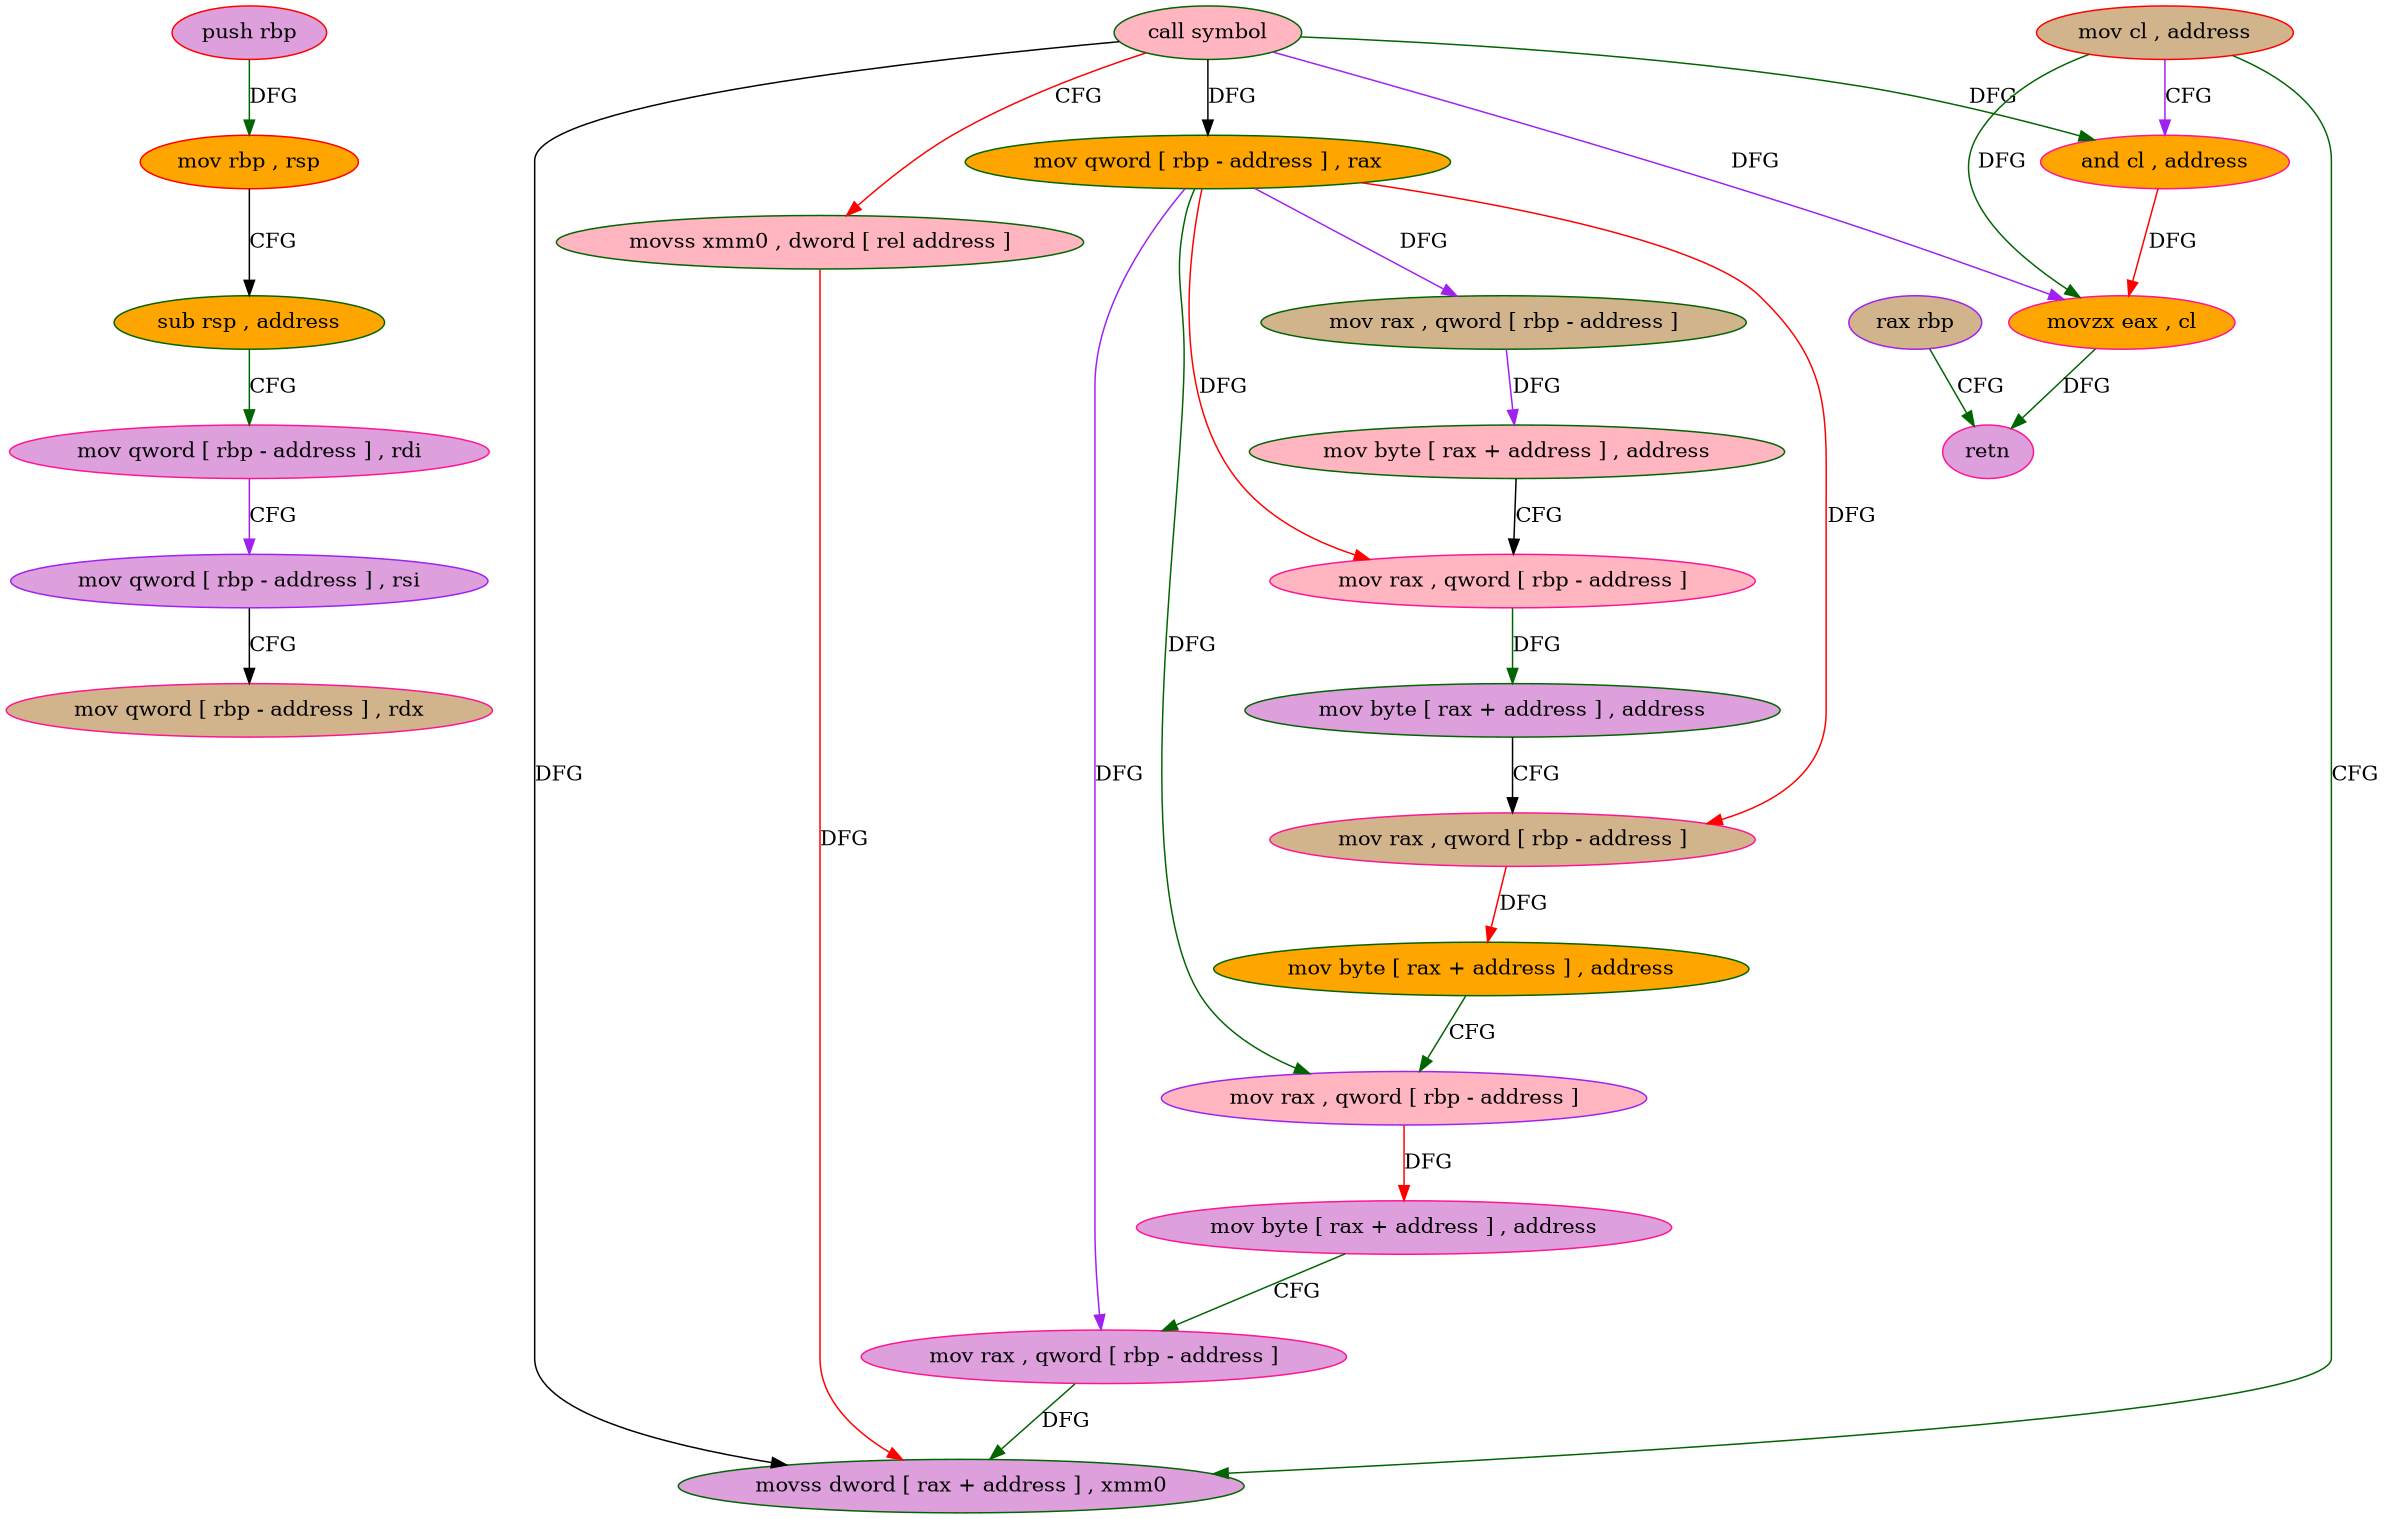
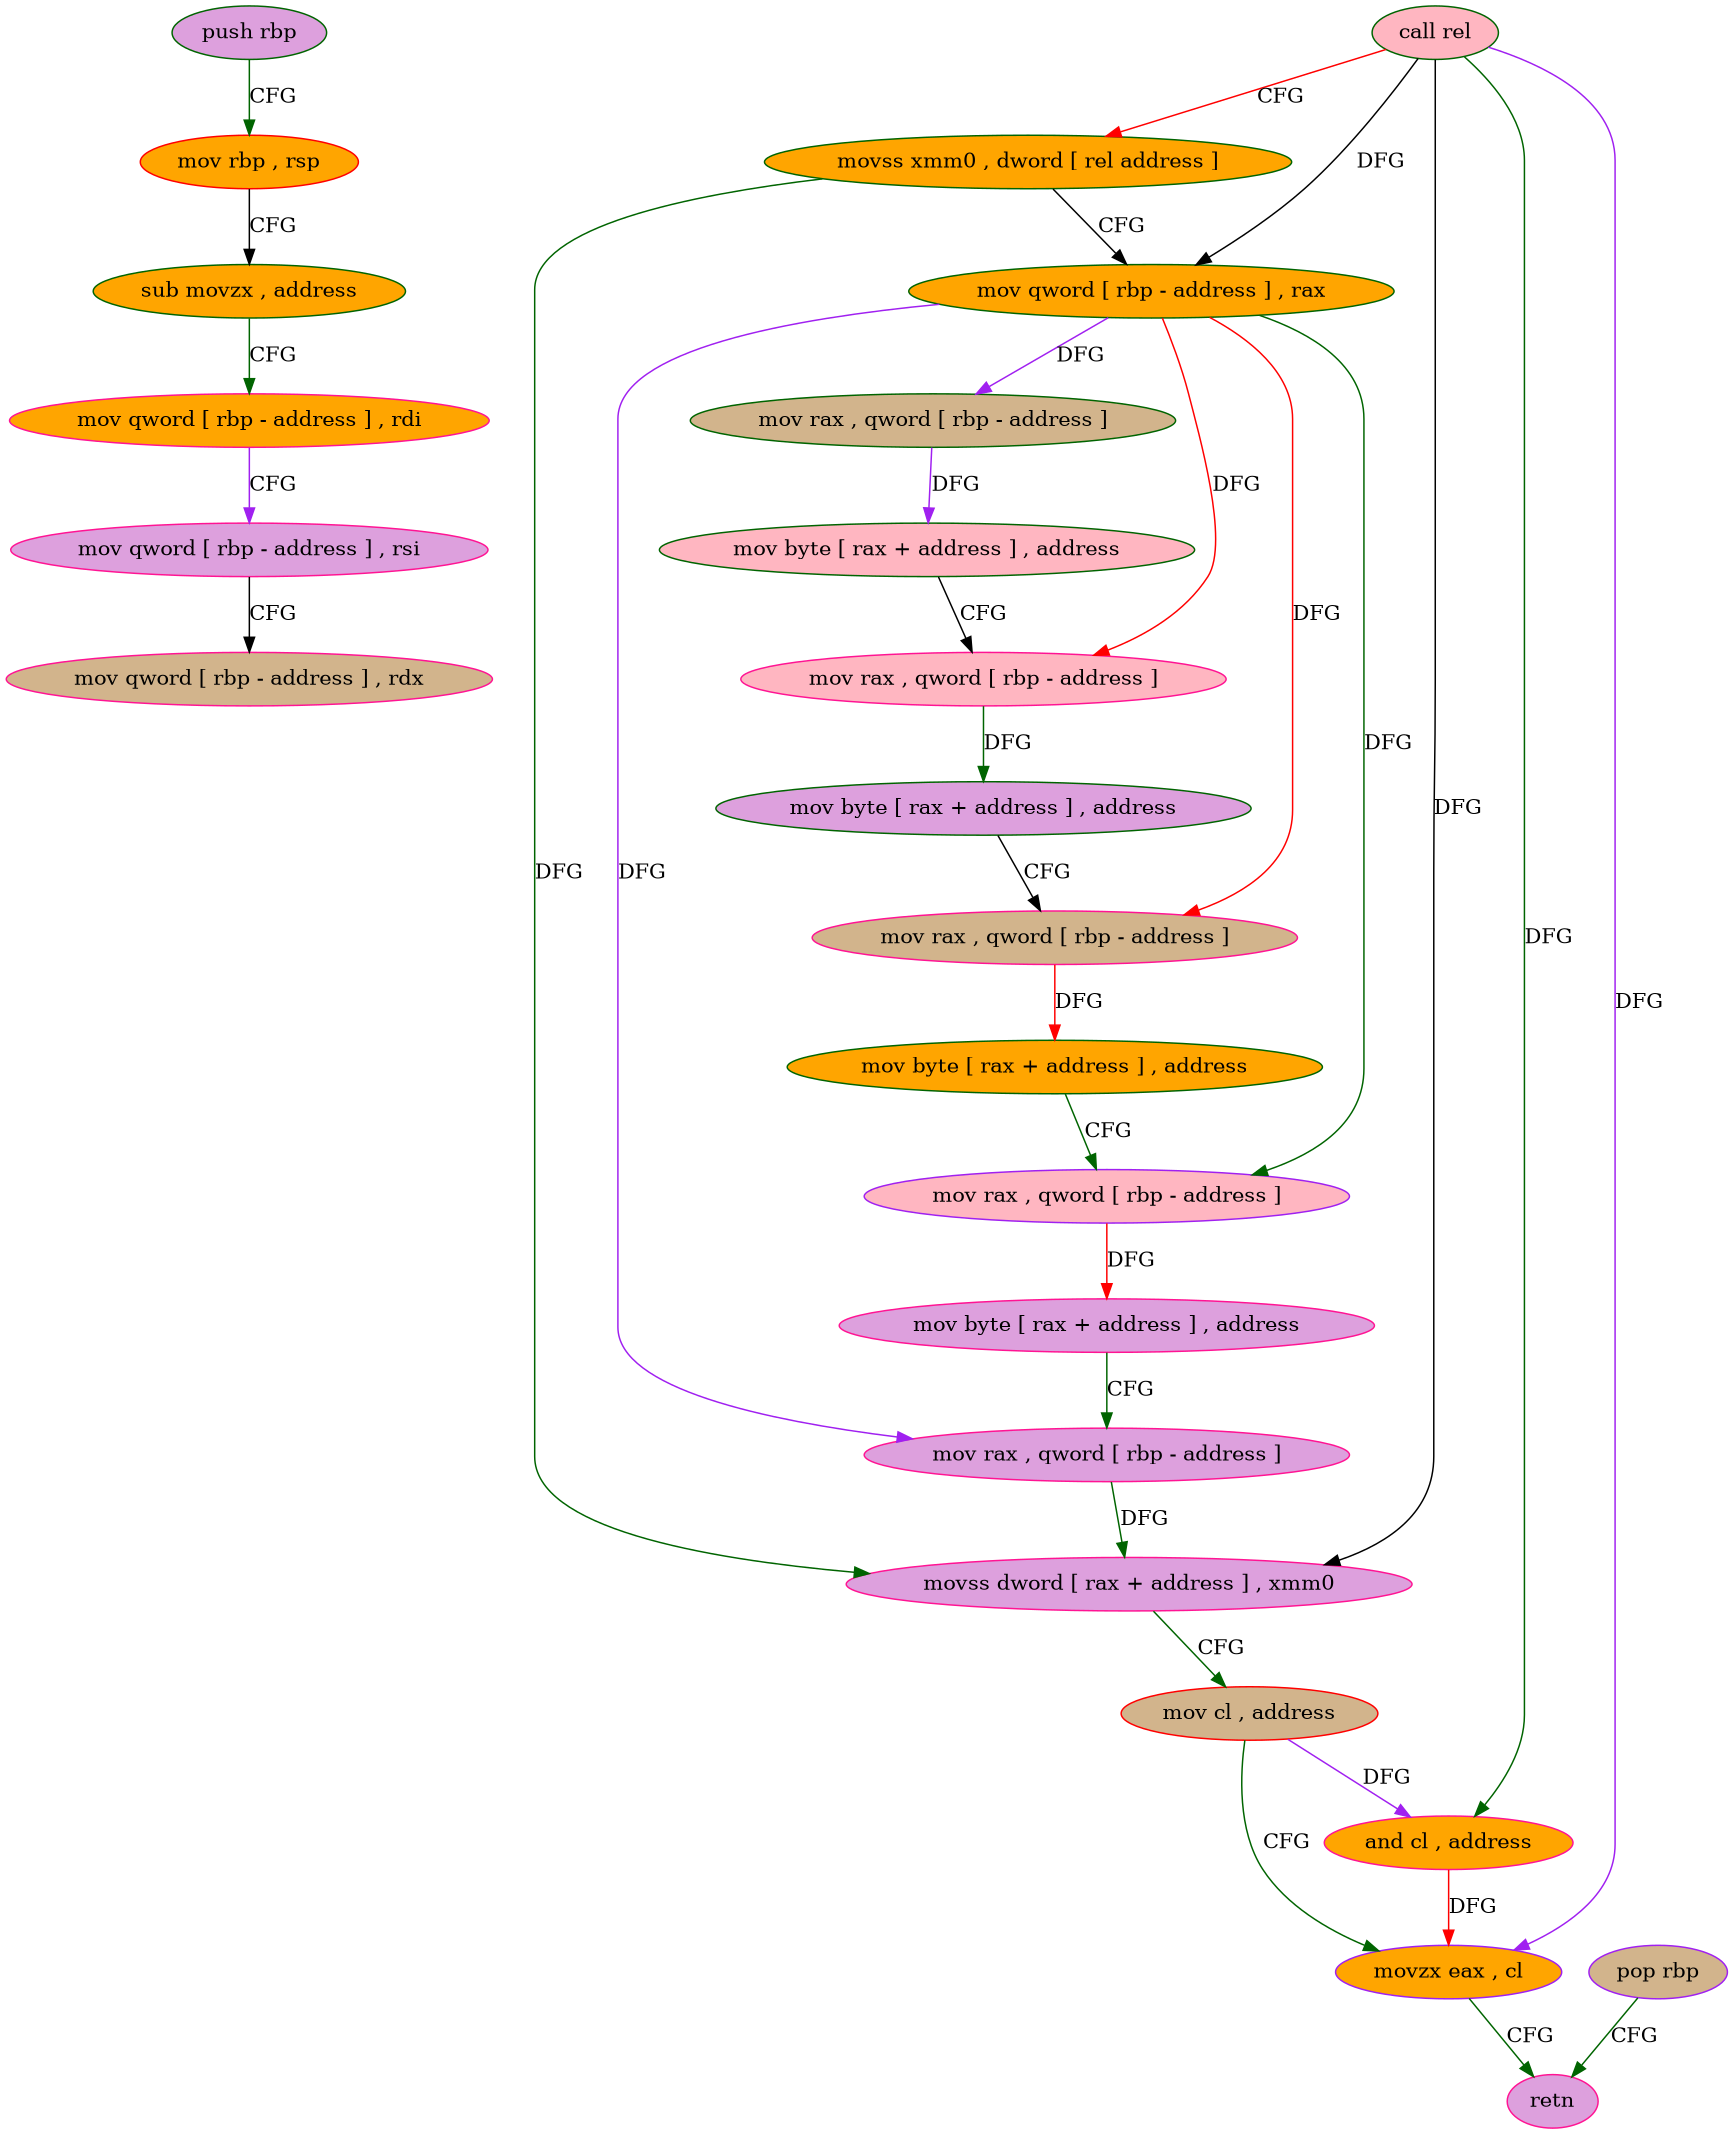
node "push rbp": color red -> darkgreen
node "call symbol": label "call symbol" -> "call rel"
edge "push rbp" -> "mov rbp , rsp": label "DFG" -> "CFG"
edge "mov cl , address" -> "and cl , address": label "CFG" -> "DFG"
edge "mov cl , address" -> "movzx eax , cl": label "DFG" -> "CFG"
edge "movss xmm0 , dword [ rel address ]" -> "mov qword [ rbp - address ] , rax": added, label "CFG"
node "movss xmm0 , dword [ rel address ]": fillcolor lightpink -> orange
node "sub rsp , address": label "sub rsp , address" -> "sub movzx , address"
node "rax rbp": label "rax rbp" -> "pop rbp"
node "movzx eax , cl": color deeppink -> purple
edge "movzx eax , cl" -> "retn": label "DFG" -> "CFG"
node "mov qword [ rbp - address ] , rdi": fillcolor plum -> orange
node "mov qword [ rbp - address ] , rsi": color purple -> deeppink
edge "movss xmm0 , dword [ rel address ]" -> "movss dword [ rax + address ] , xmm0": color red -> darkgreen
edge "mov cl , address" -> "movss dword [ rax + address ] , xmm0": reversed
node "movss dword [ rax + address ] , xmm0": color darkgreen -> deeppink
